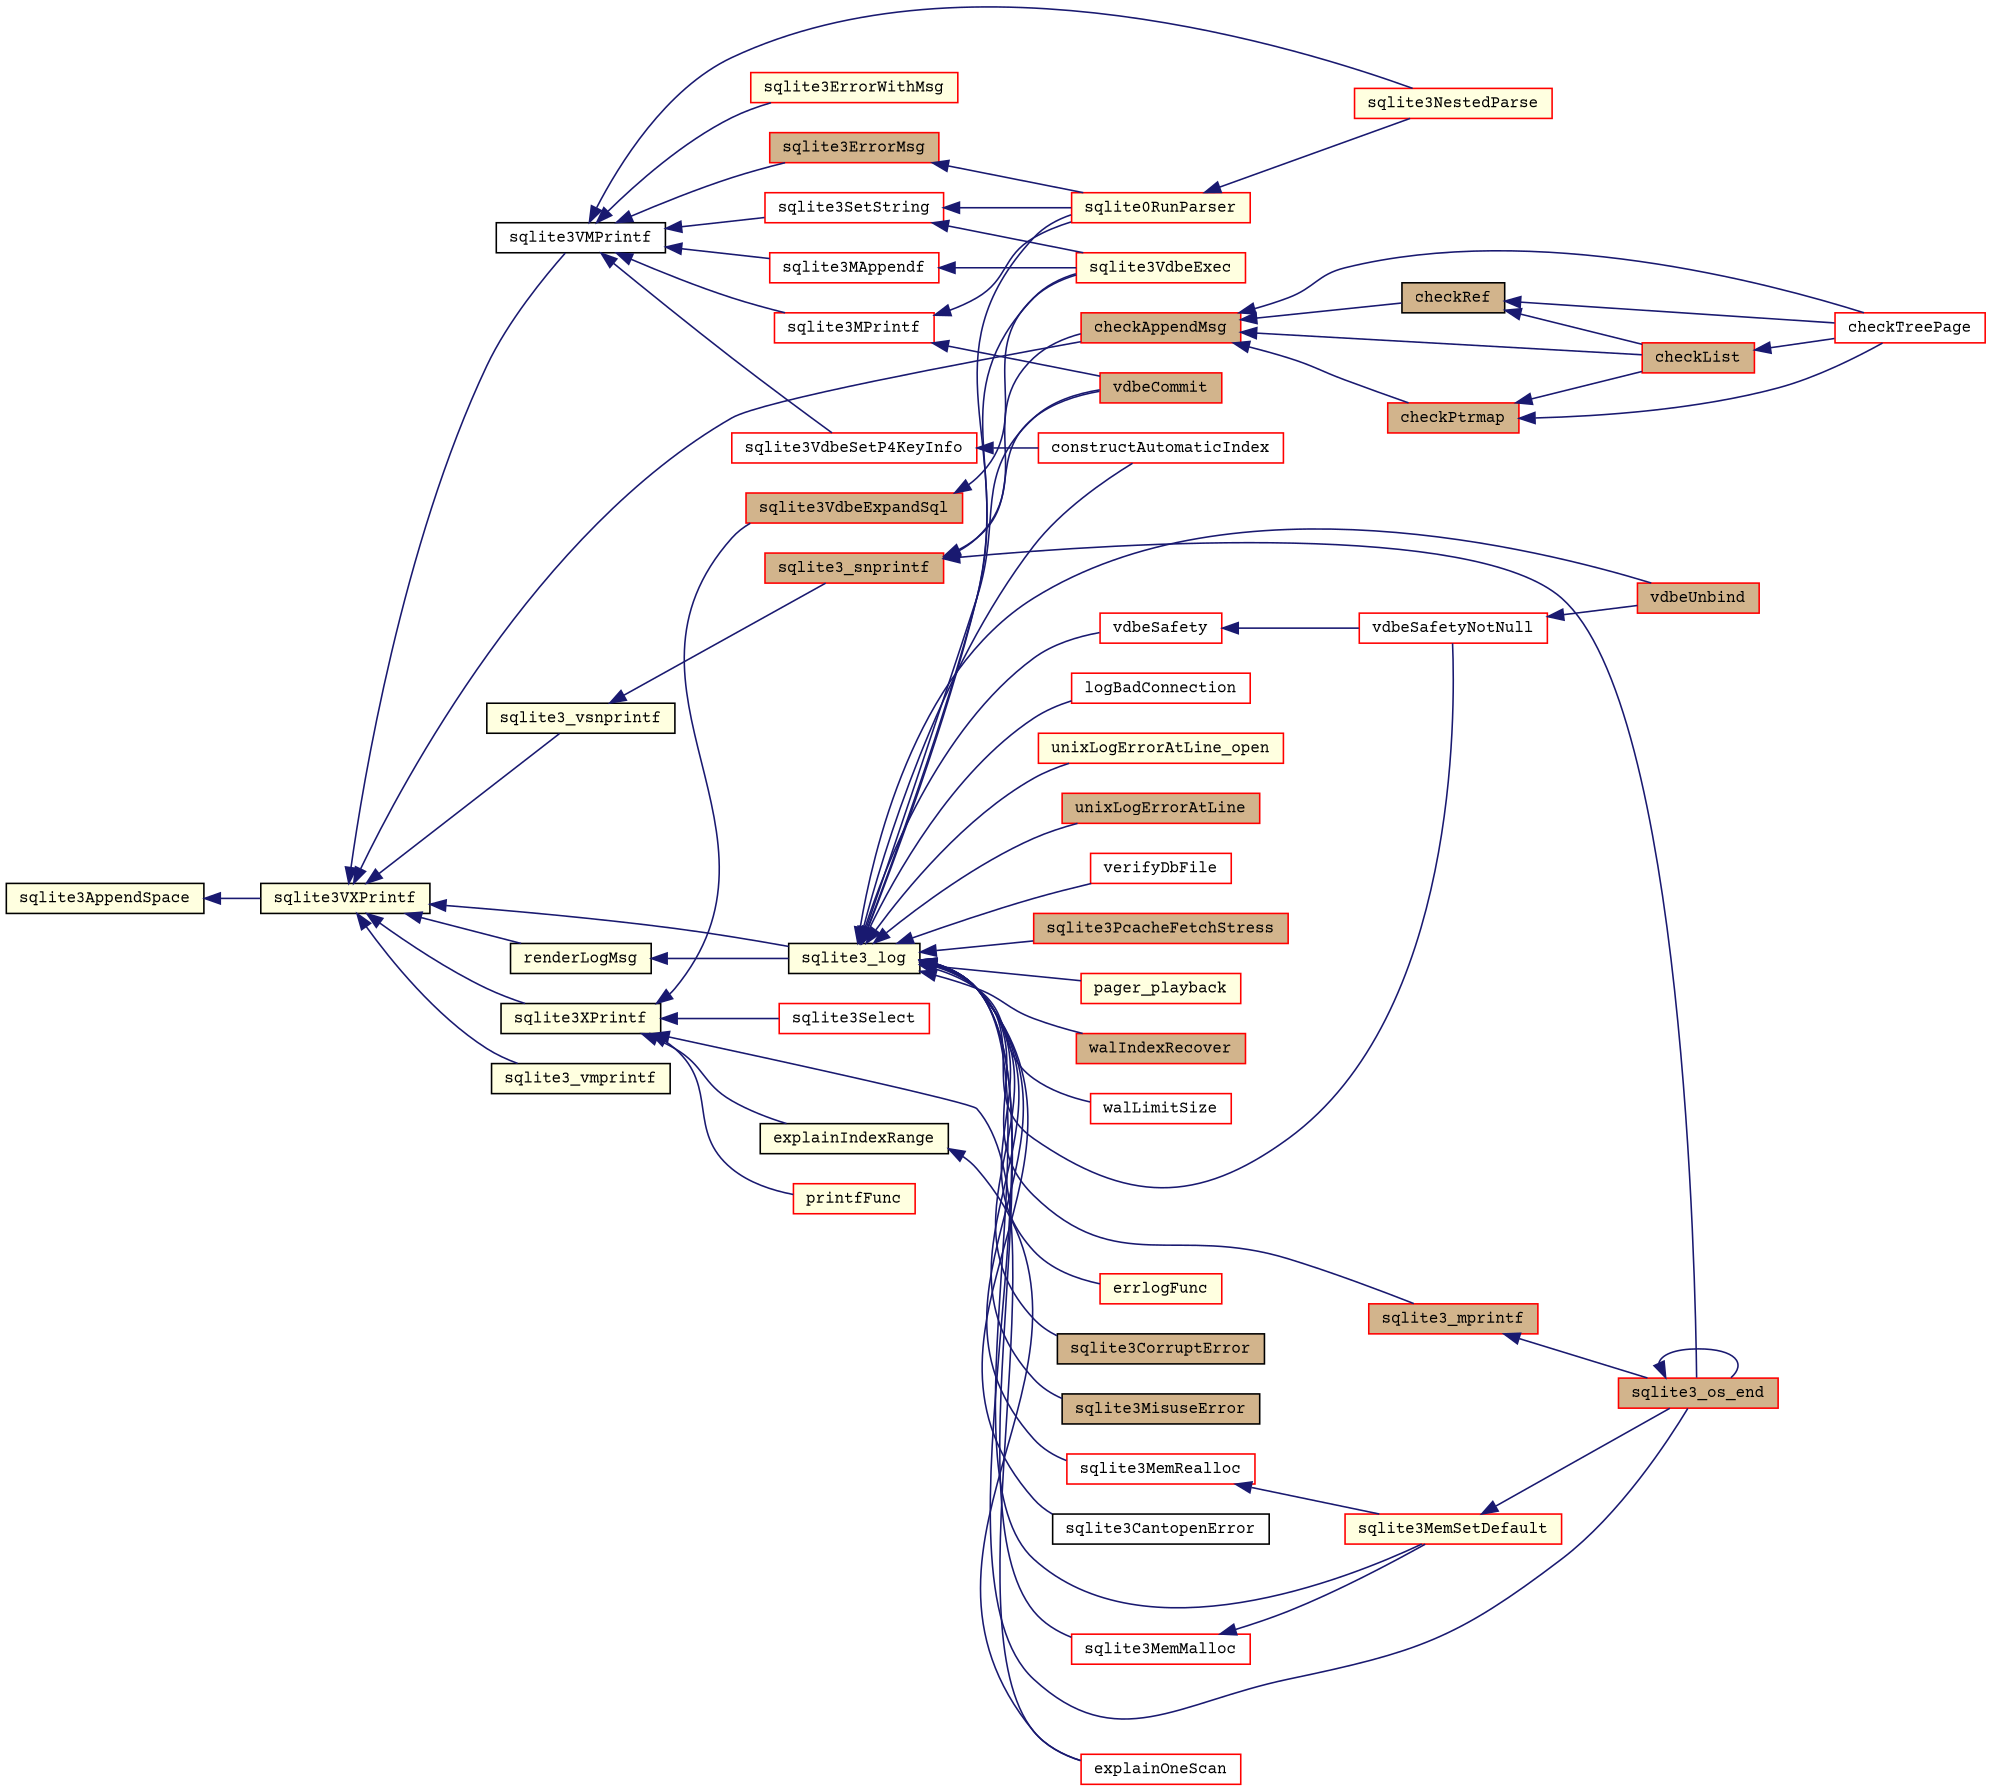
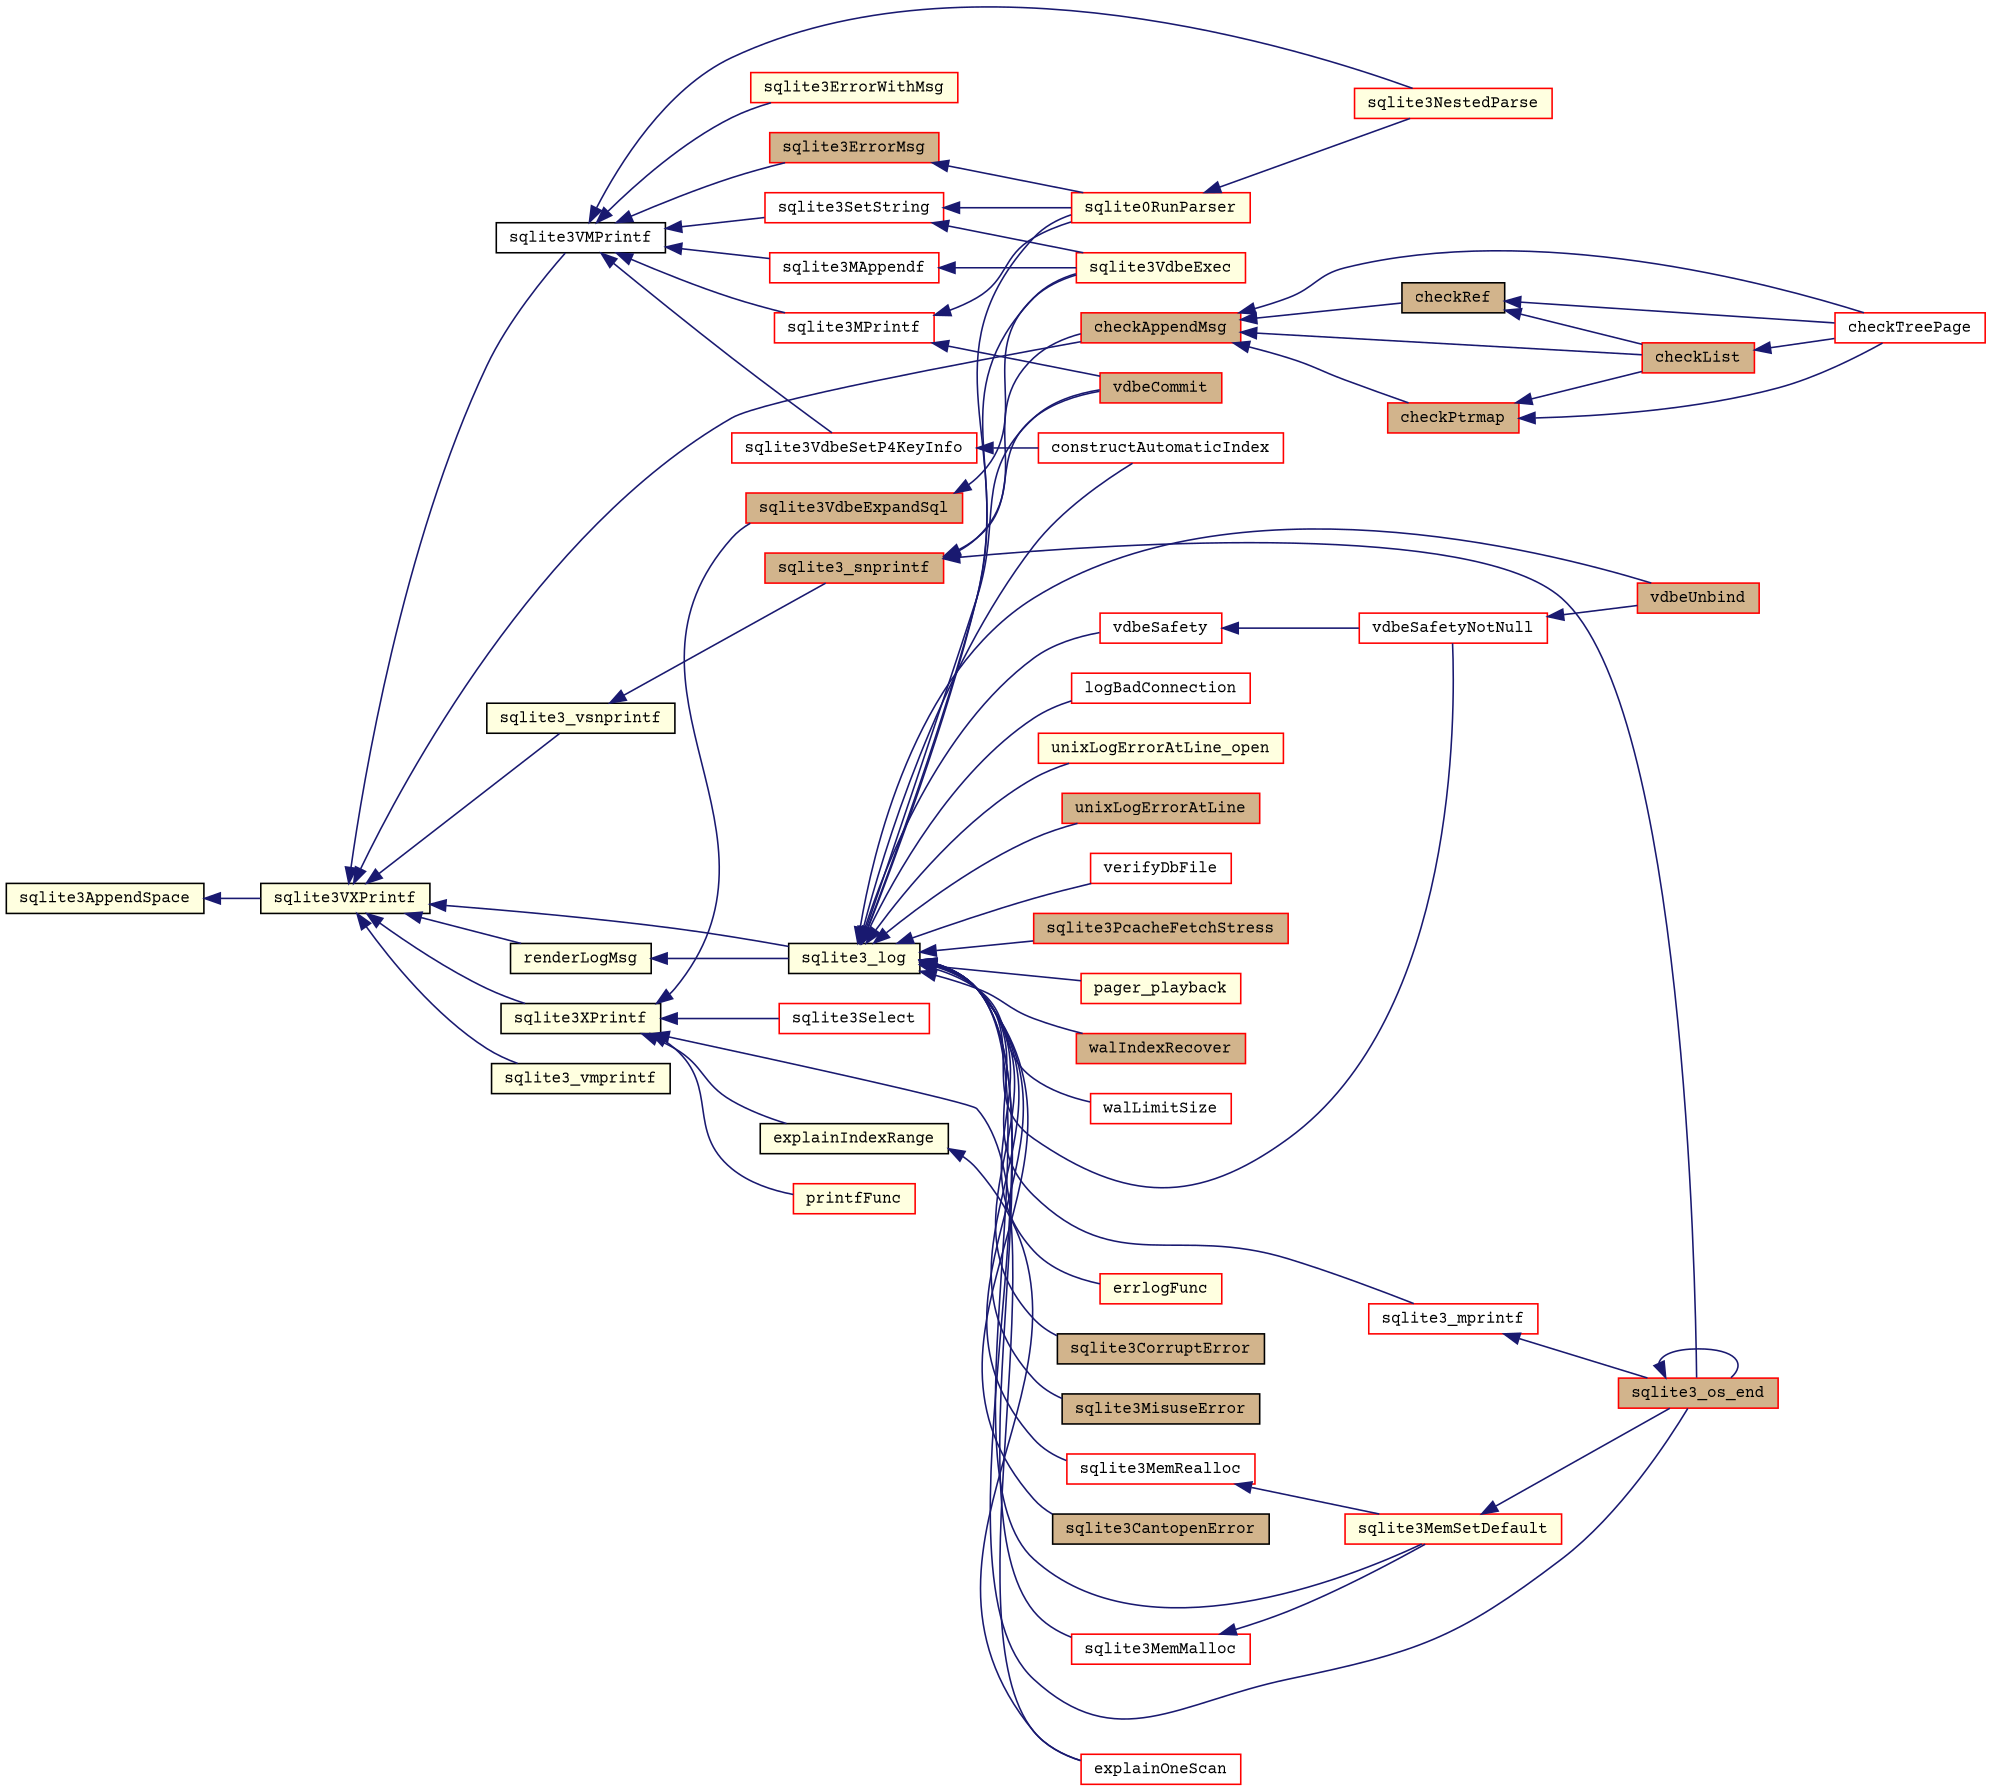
node "sqlite3_mprintf": fillcolor tan -> white
node "sqlite3CantopenError": fillcolor white -> tan
